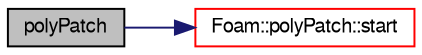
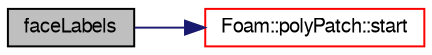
node "polyPatch": label "polyPatch" -> "faceLabels"
